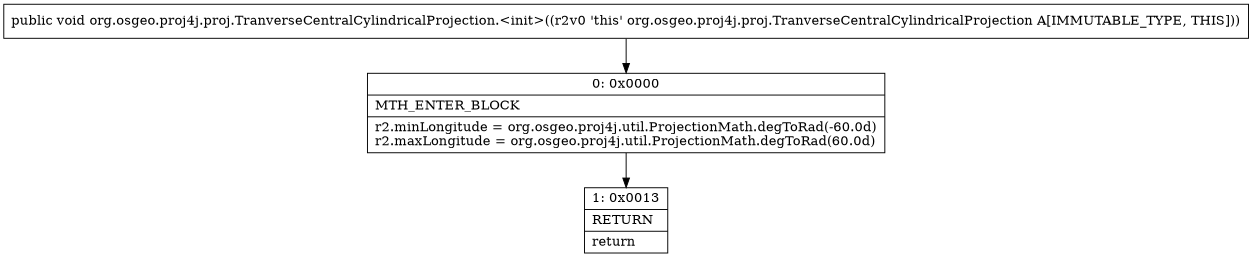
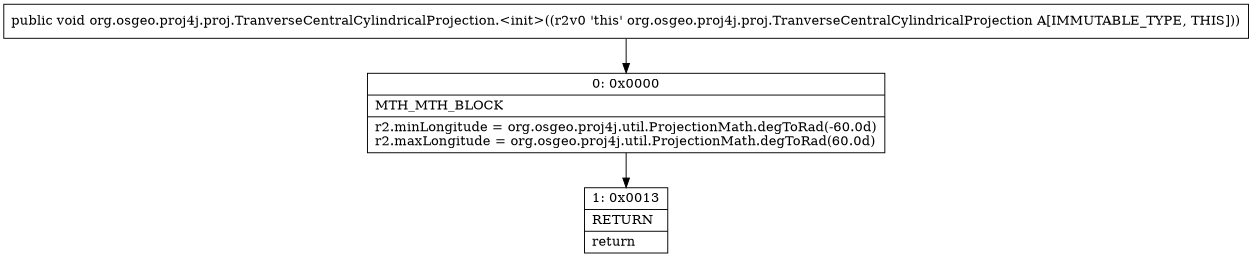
node "0: 0x0000": text "MTH_ENTER_BLOCK" -> "MTH_MTH_BLOCK"
